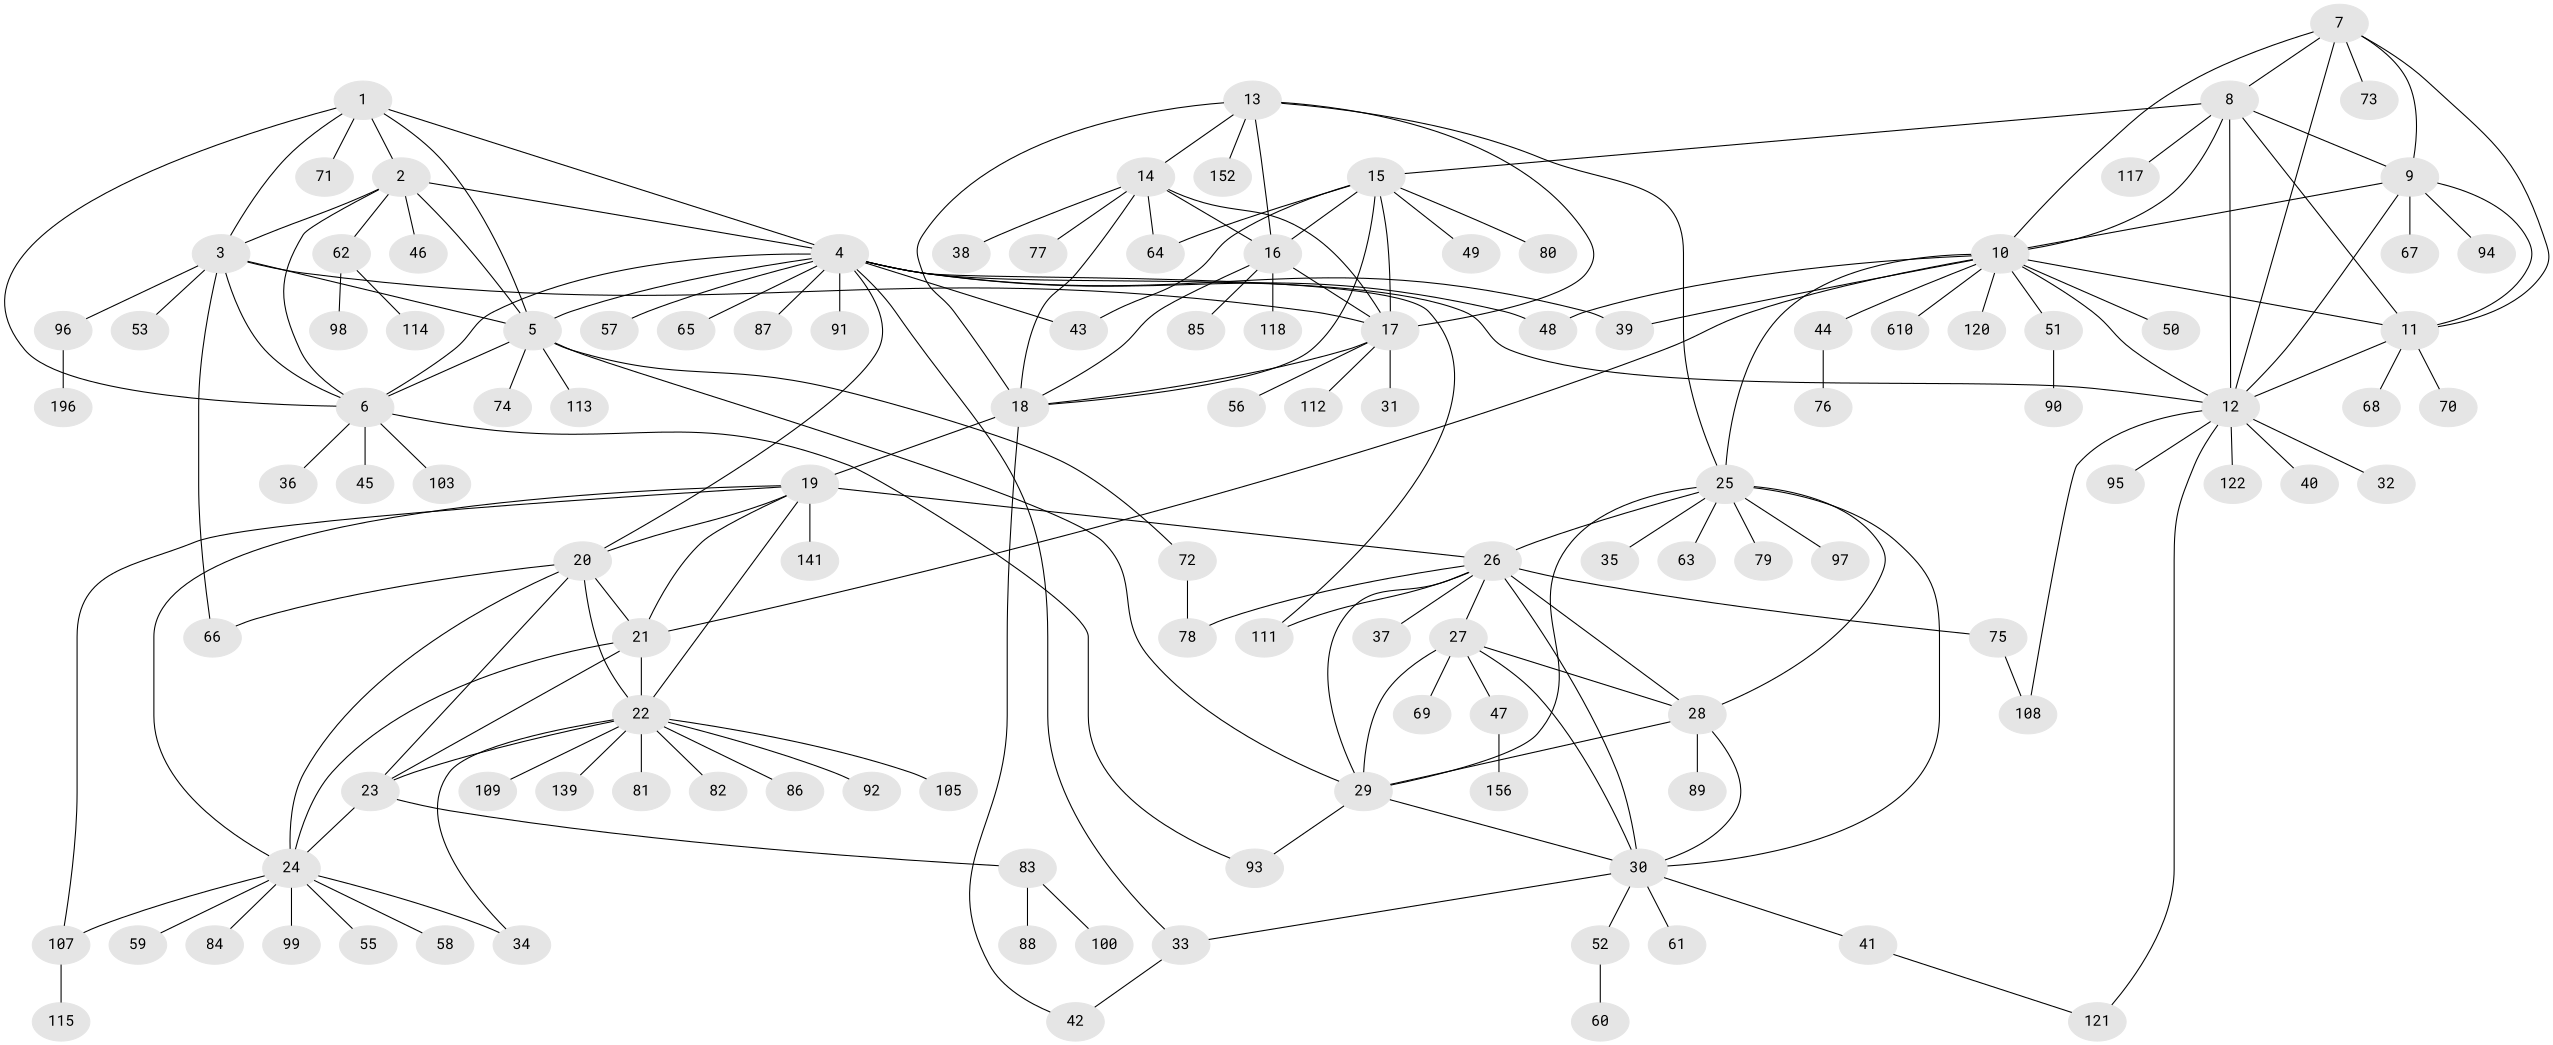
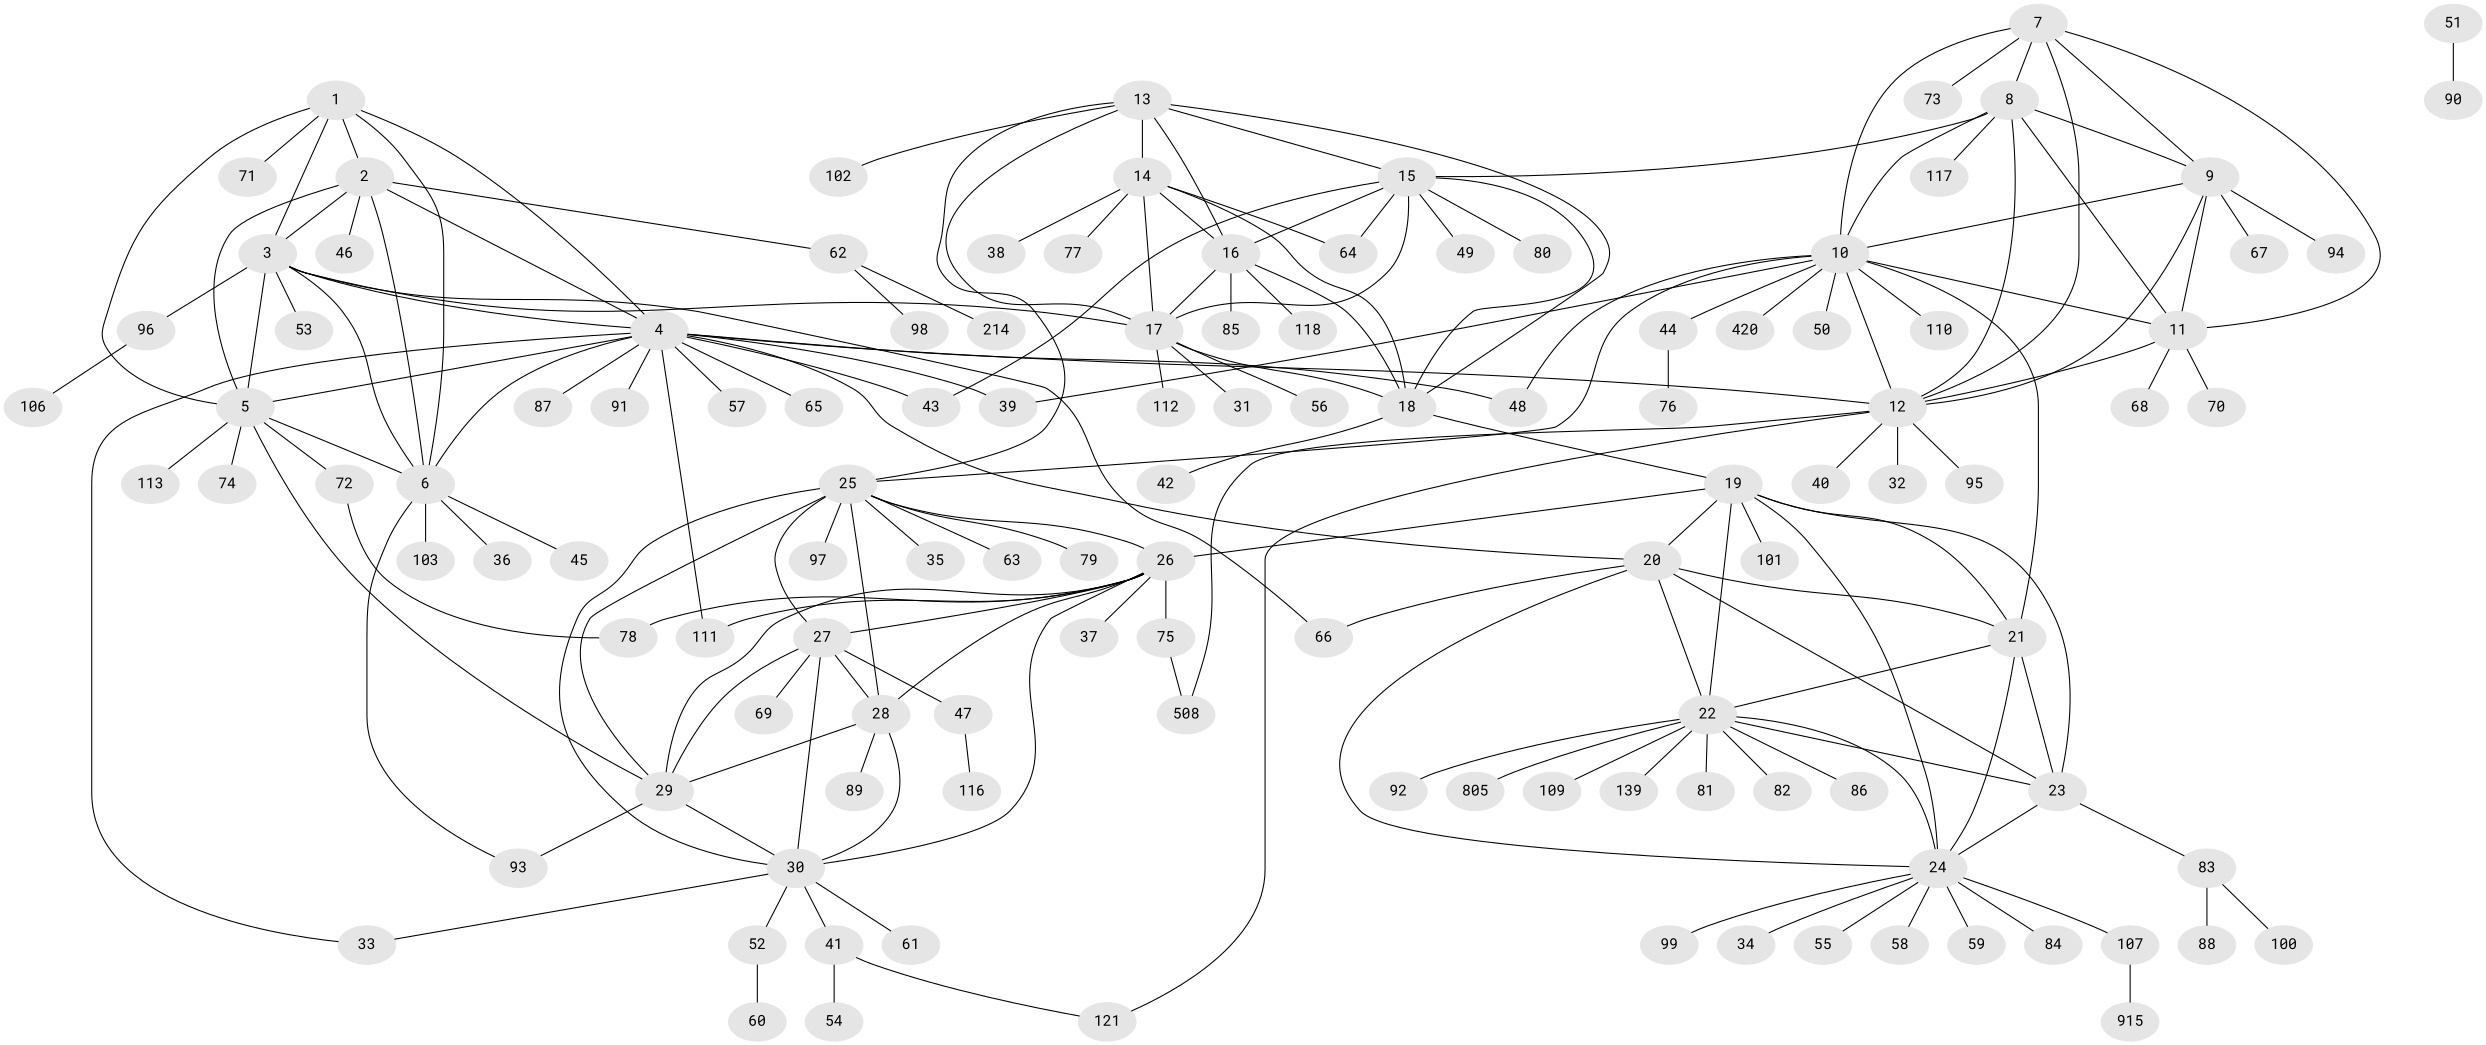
edge "13" -- "15": added
node "152": label "152" -> "102"
edge "10" -- "51": removed
edge "3" -- "4": added
node "114": label "114" -> "214"
node "610": label "610" -> "110"
node "120": label "120" -> "420"
node "196": label "196" -> "106"
node "122": removed
edge "19" -- "107": now "19" -- "23"
edge "25" -- "27": added
node "141": label "141" -> "101"
node "108": label "108" -> "508"
edge "22" -- "34": now "22" -- "24"
node "105": label "105" -> "805"
node "156": label "156" -> "116"
edge "33" -- "42": removed
node "115": label "115" -> "915"
node "54": added
